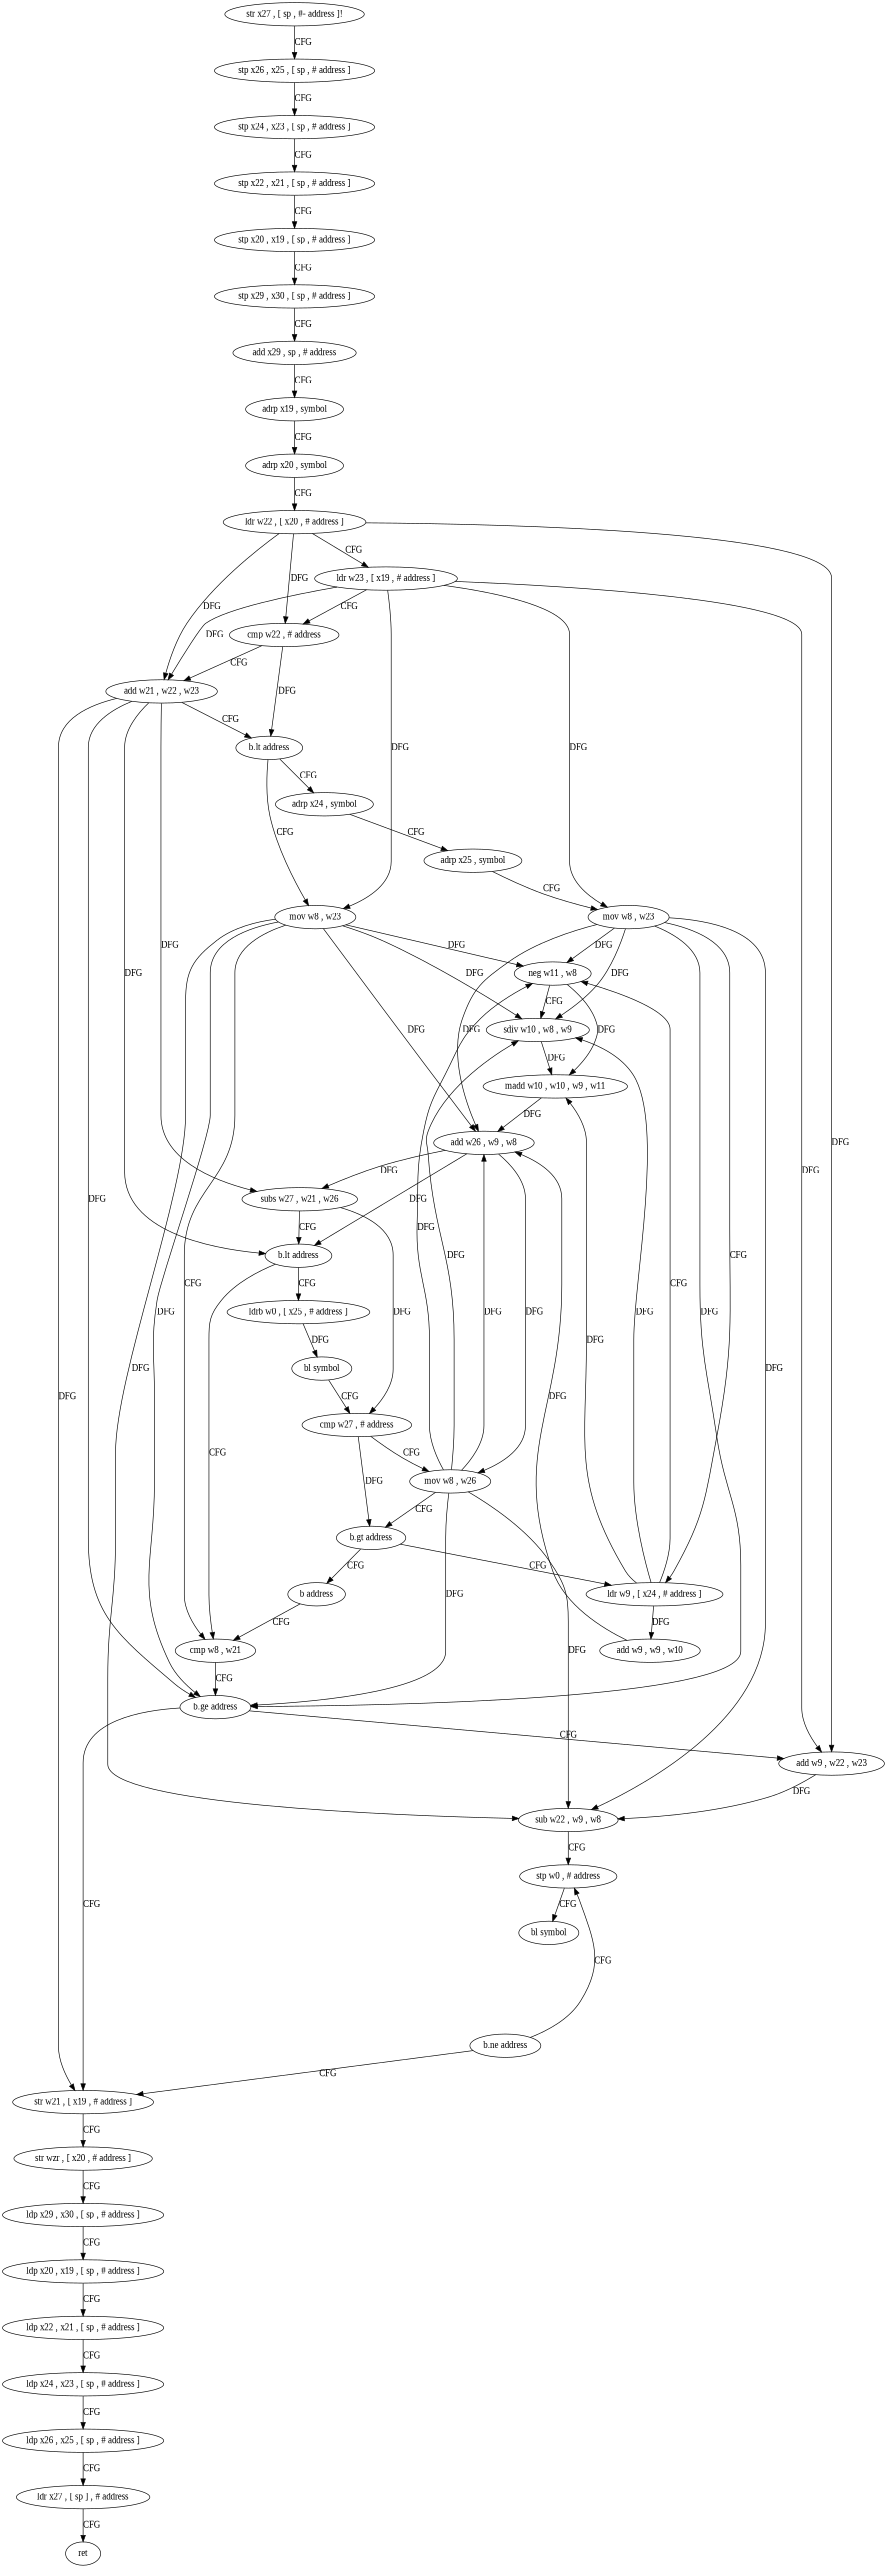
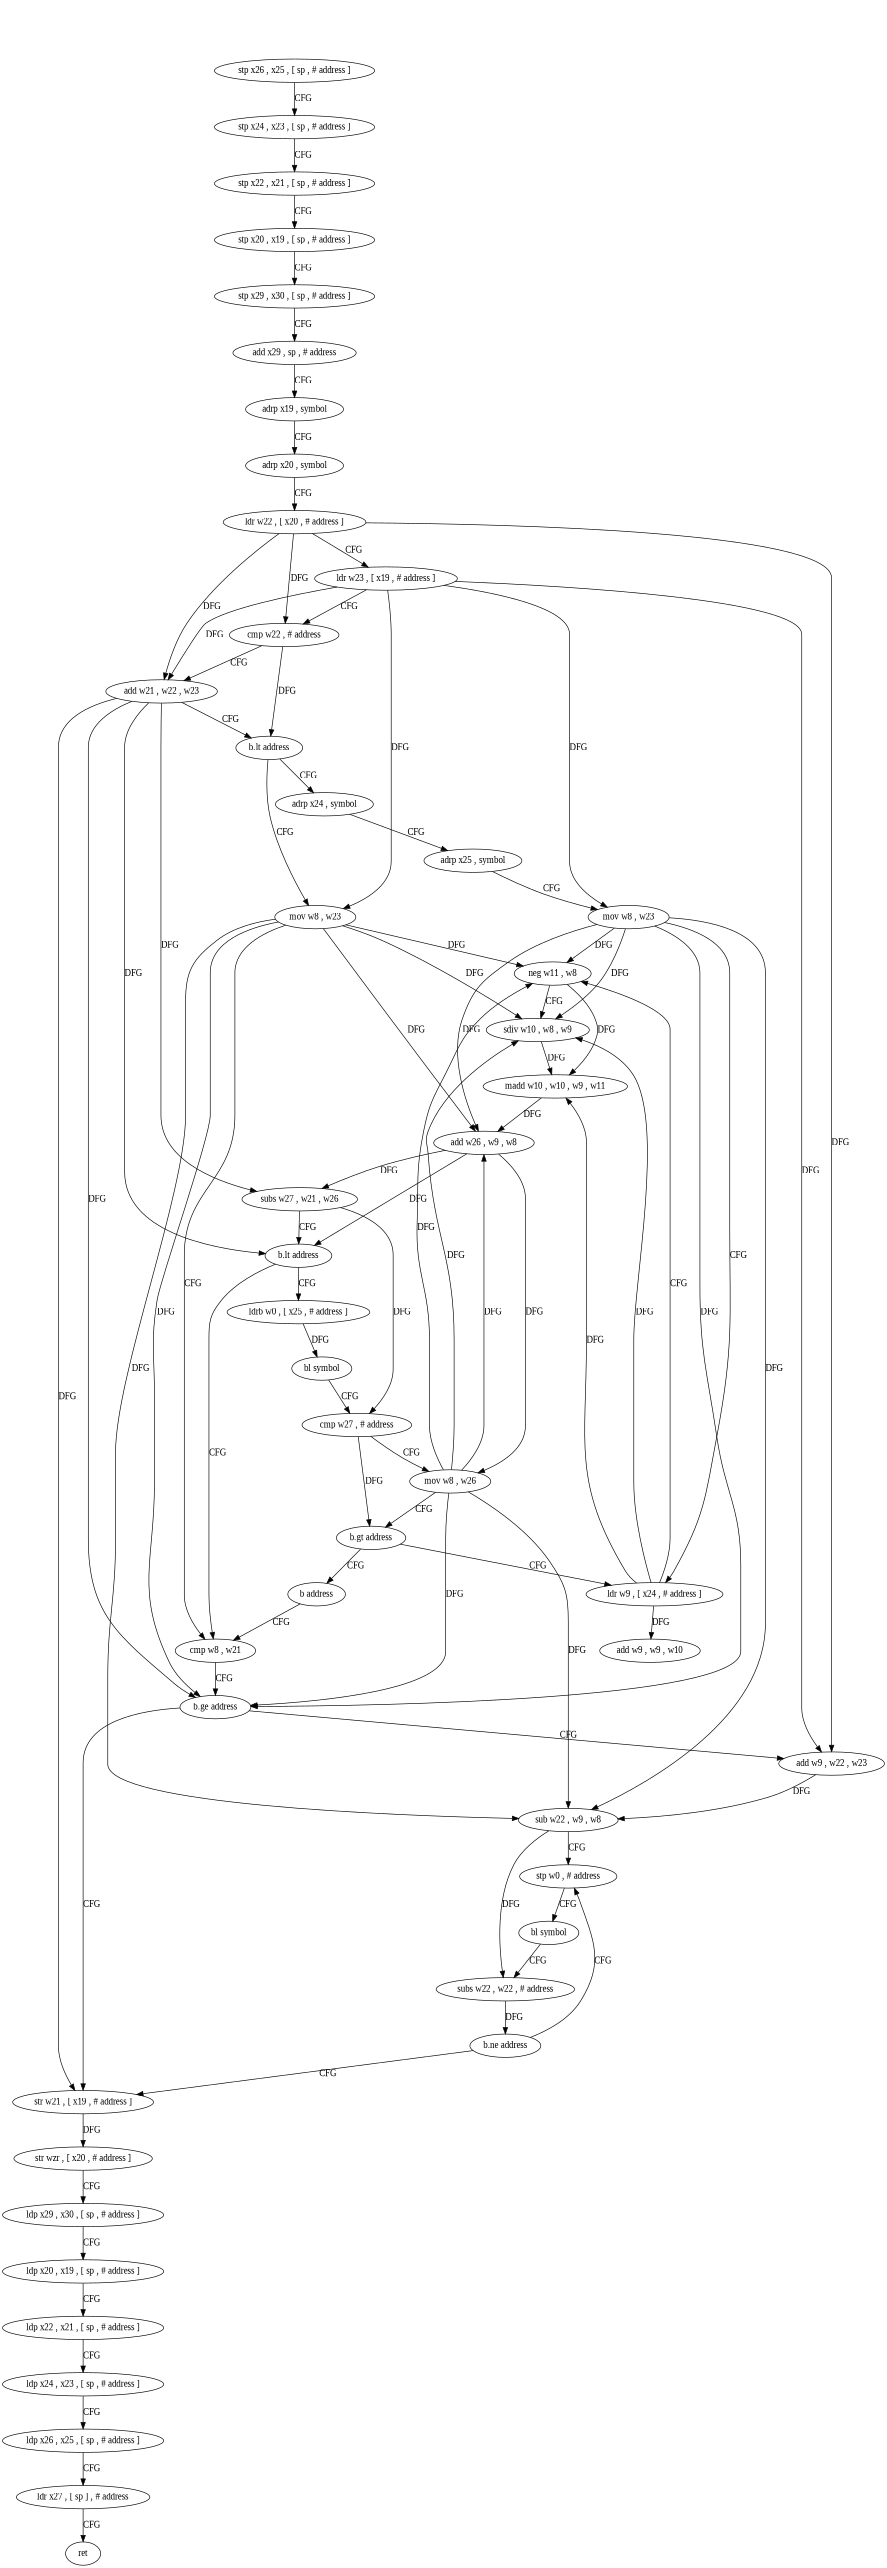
node "str x27 , [ sp , #- address ]!": removed
edge "add w9 , w9 , w10" -> "add w26 , w9 , w8": removed, label "DFG"
node "subs w22 , w22 , # address": added
edge "str w21 , [ x19 , # address ]" -> "str wzr , [ x20 , # address ]": label "CFG" -> "DFG"
